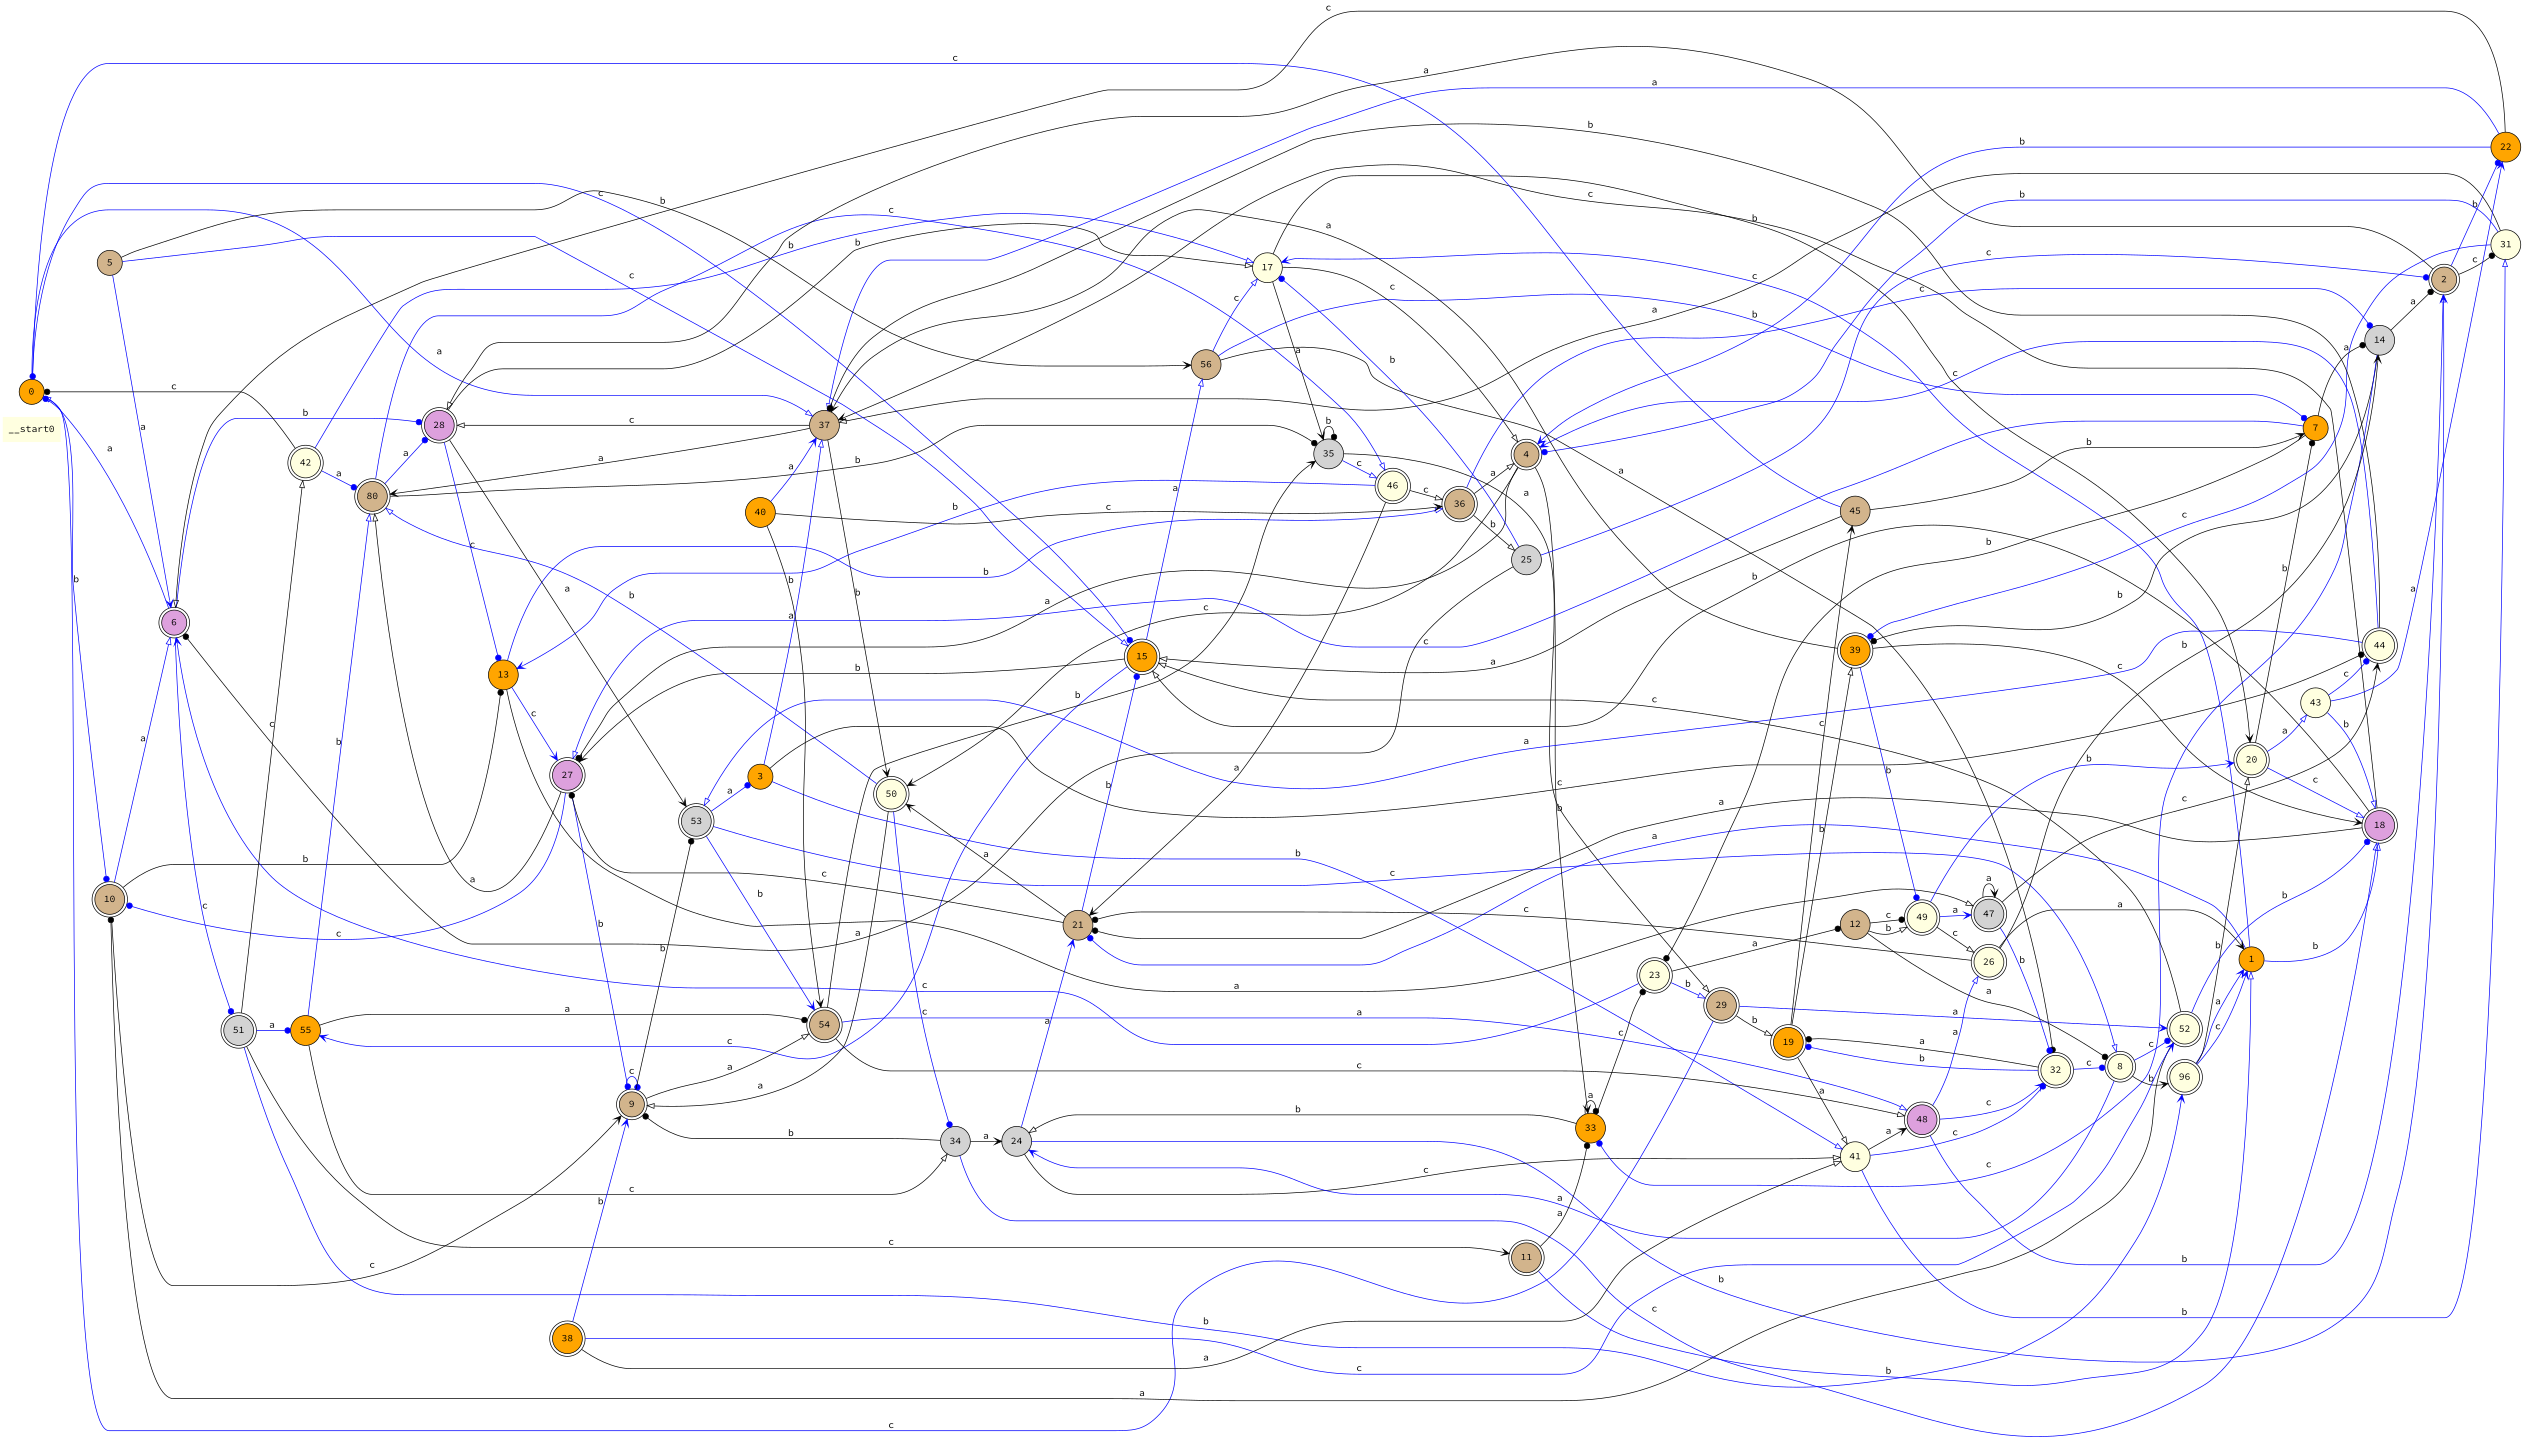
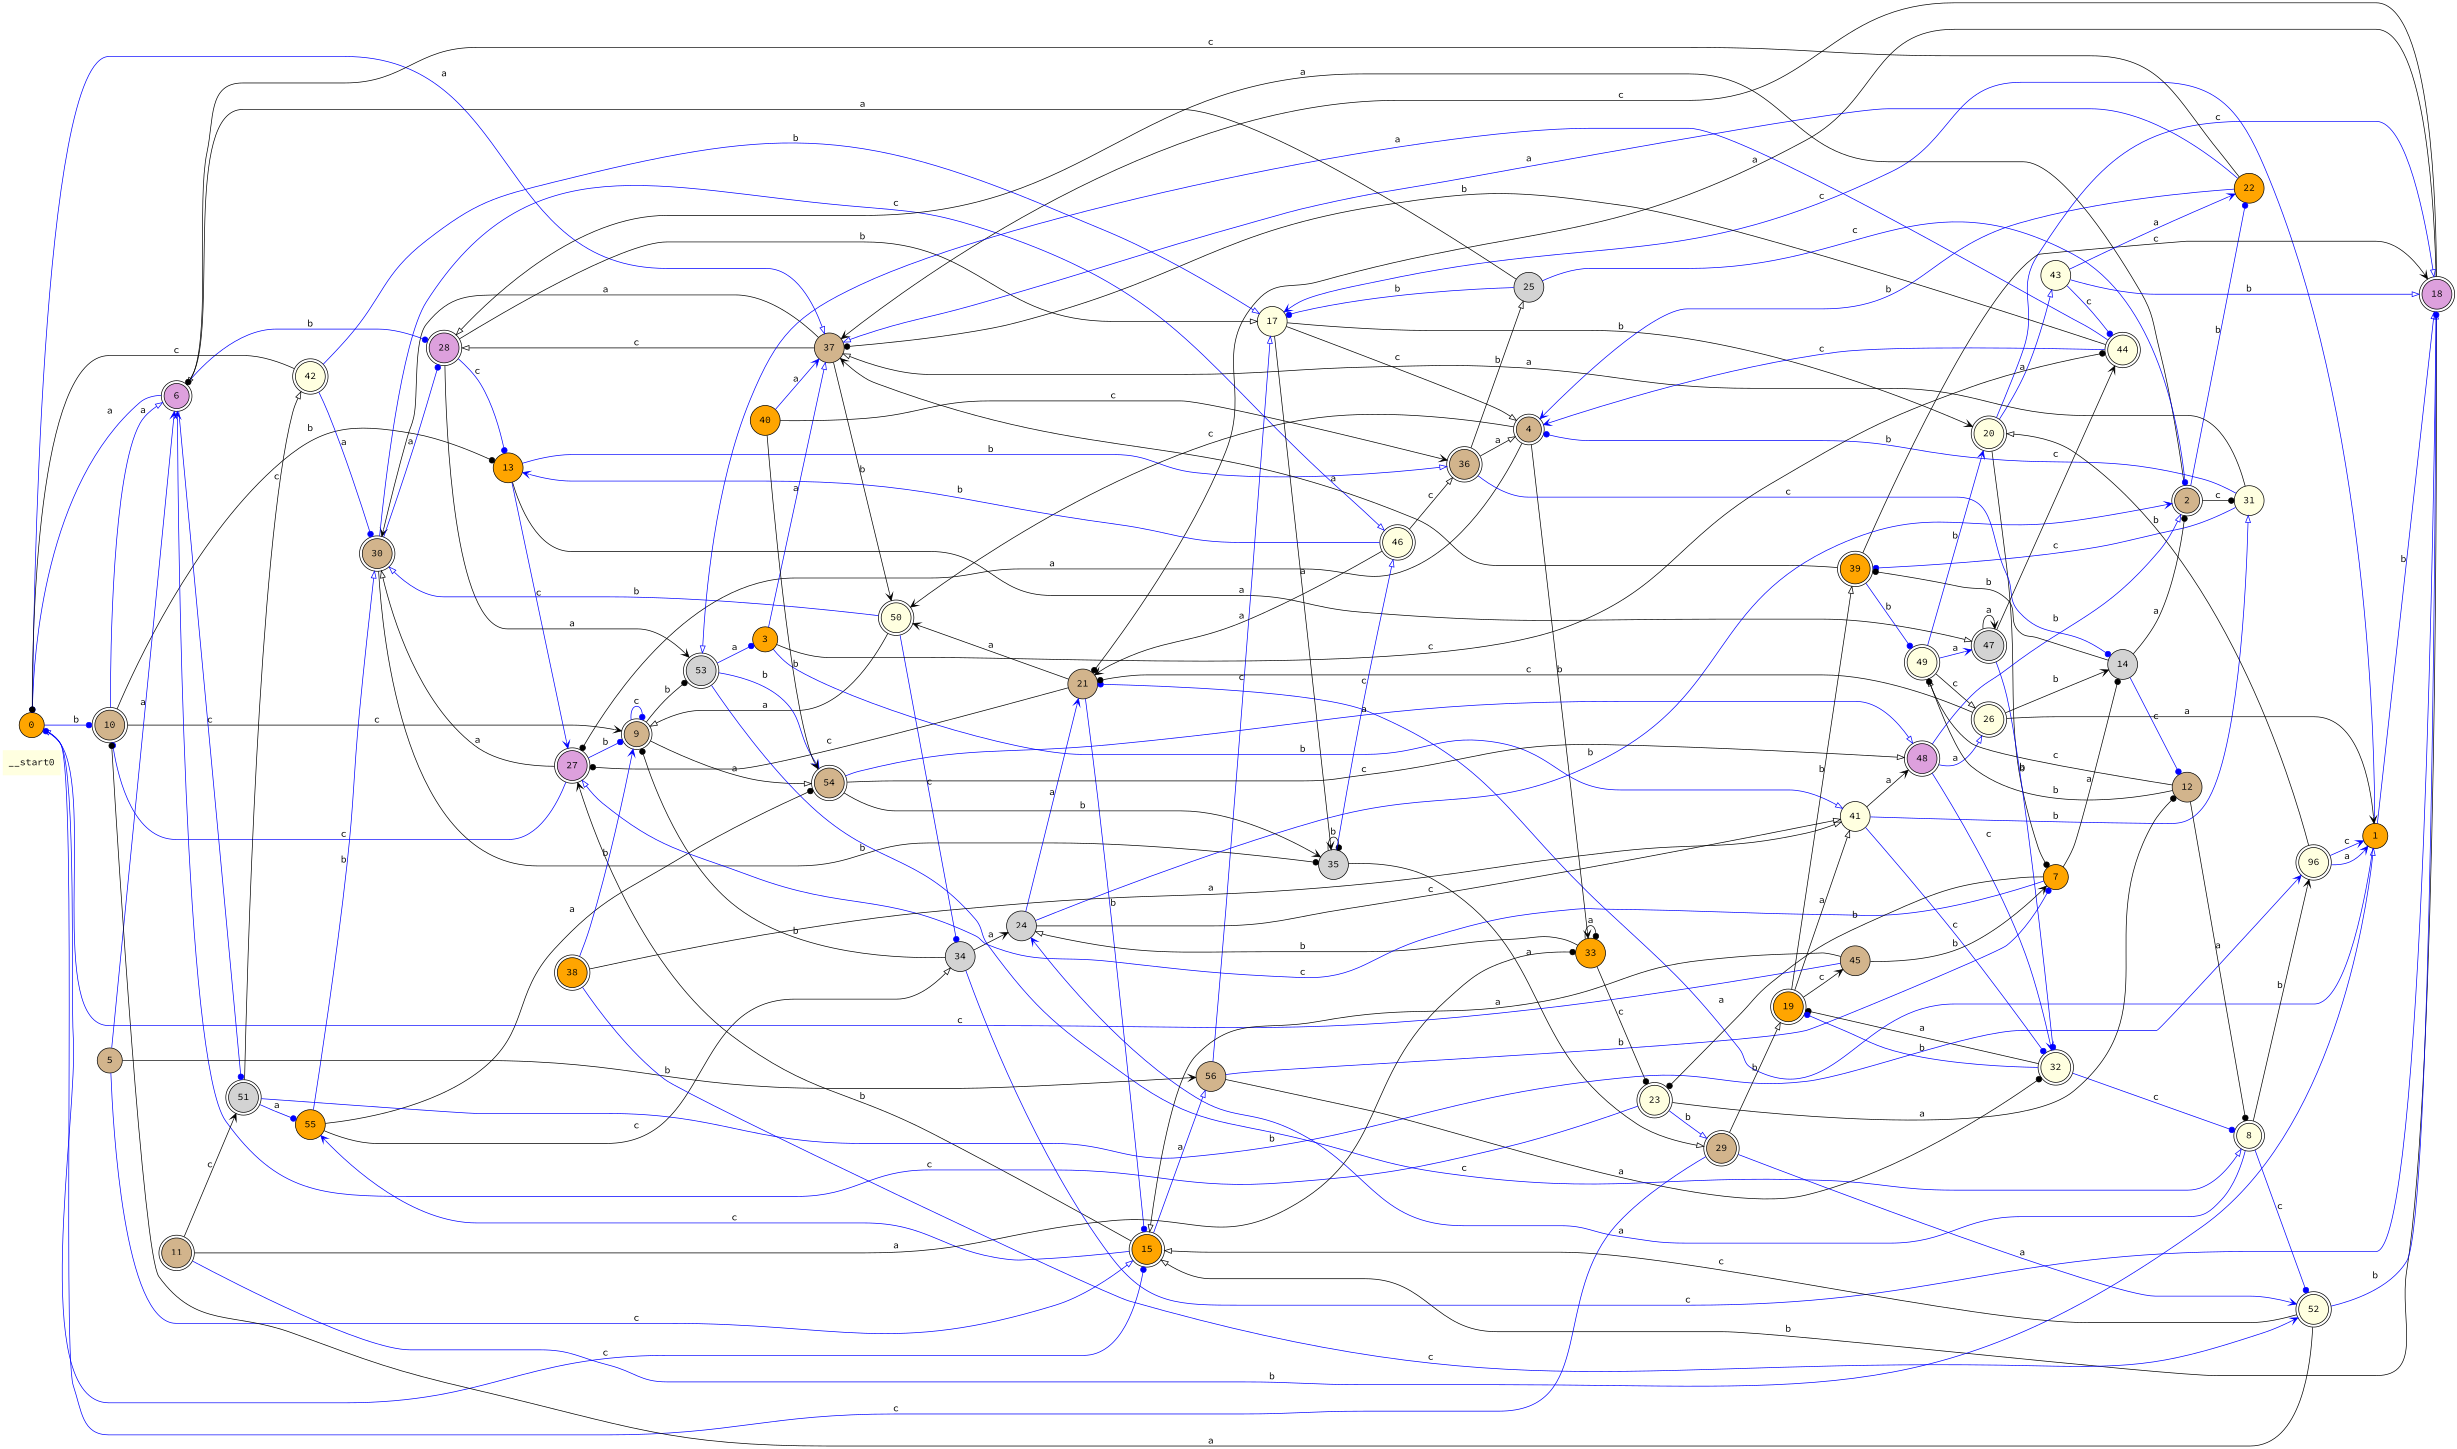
node "80": label "80" -> "30"
edge "14" -> "33": now "14" -> "12"
edge "51" -> "11": reversed
